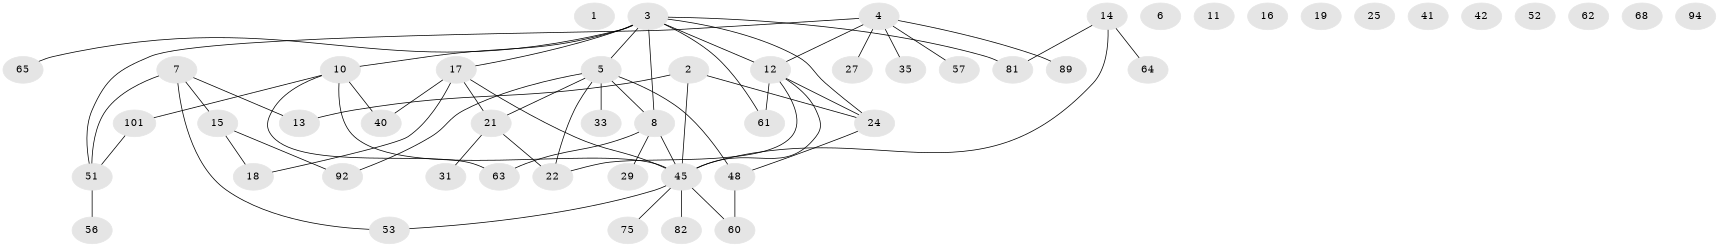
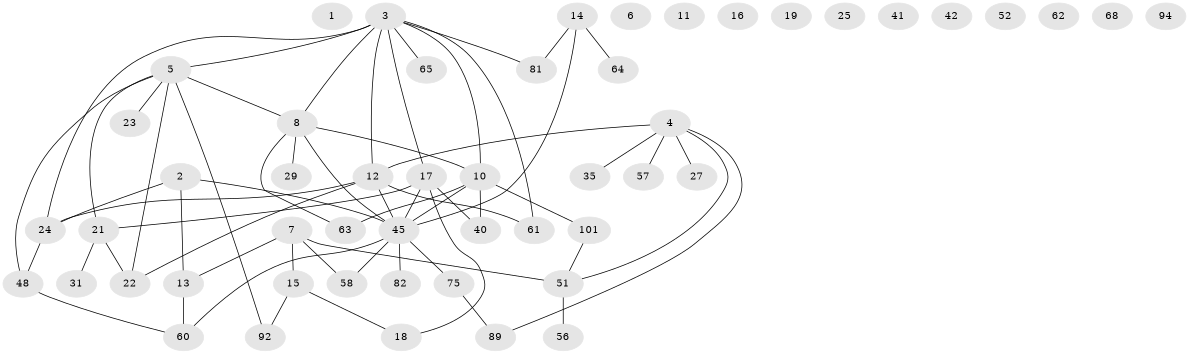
node "33": label "33" -> "23"
edge "8" -- "10": added
node "53": label "53" -> "58"
edge "13" -- "60": added
edge "75" -- "89": added
